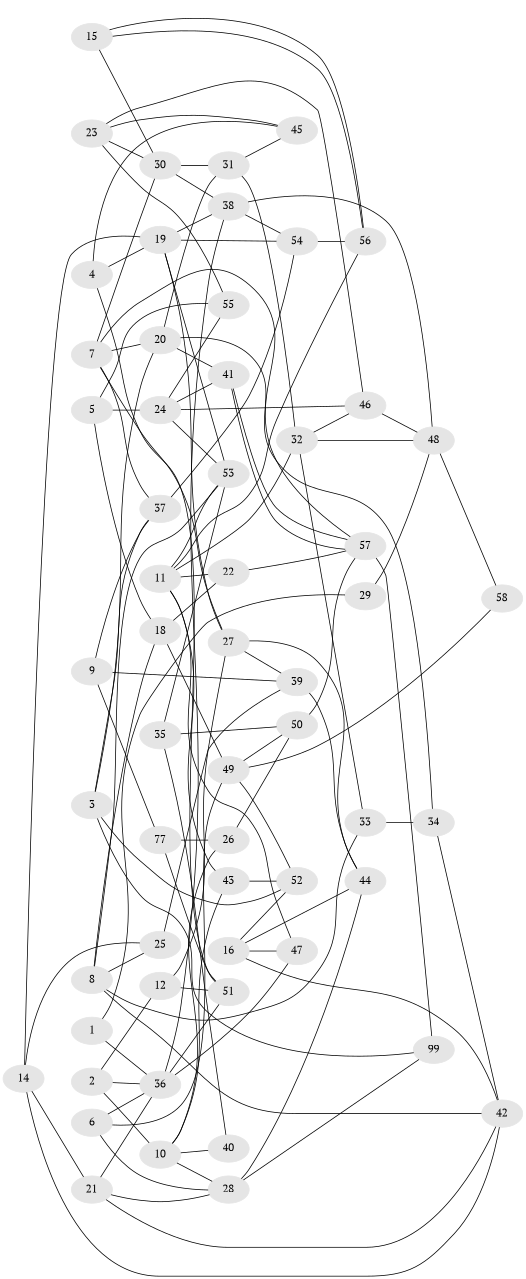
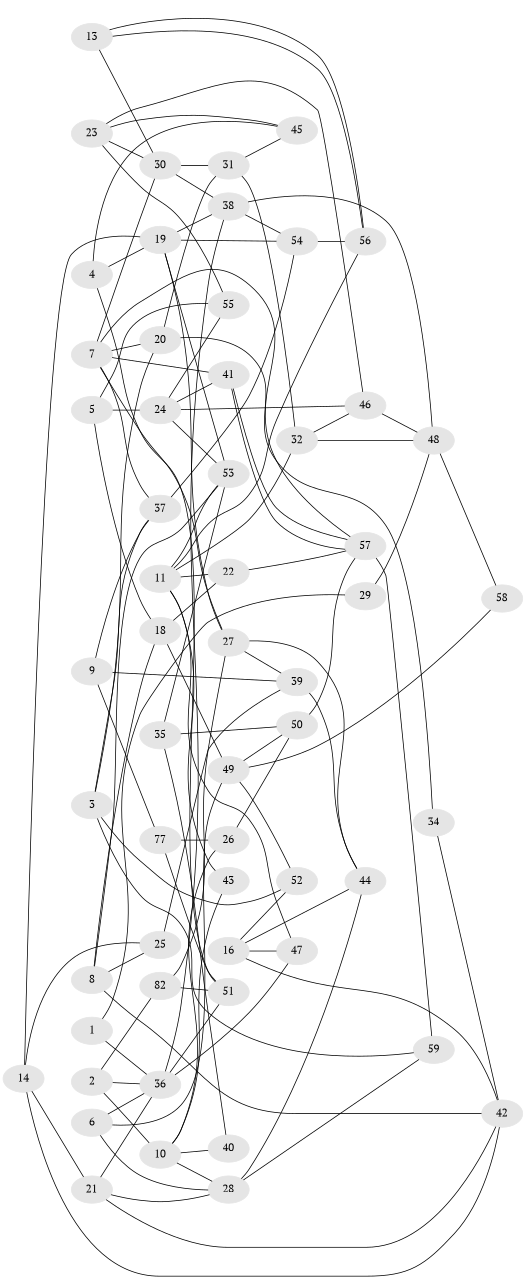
node "15": label "15" -> "13"
edge "20" -- "41": now "7" -- "41"
node "33": removed
edge "43" -- "52": removed
node "12": label "12" -> "82"
node "99": label "99" -> "59"
